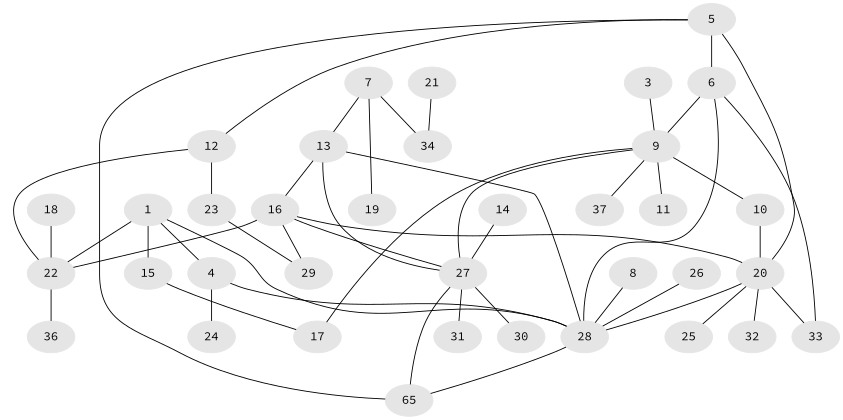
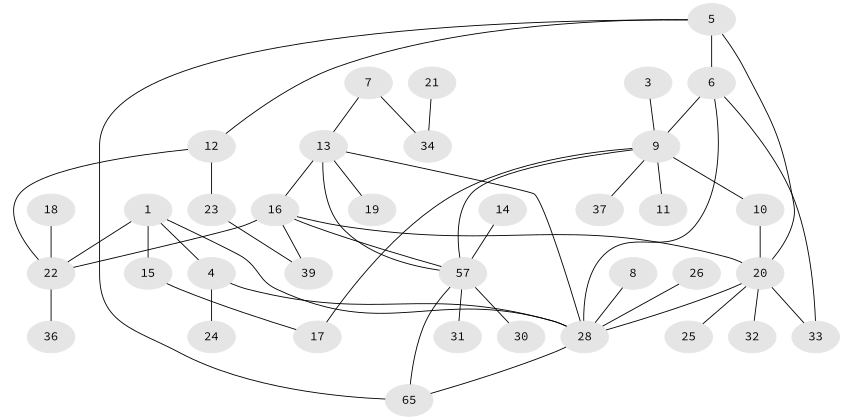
edge "7" -- "19": now "13" -- "19"
node "29": label "29" -> "39"
node "27": label "27" -> "57"
